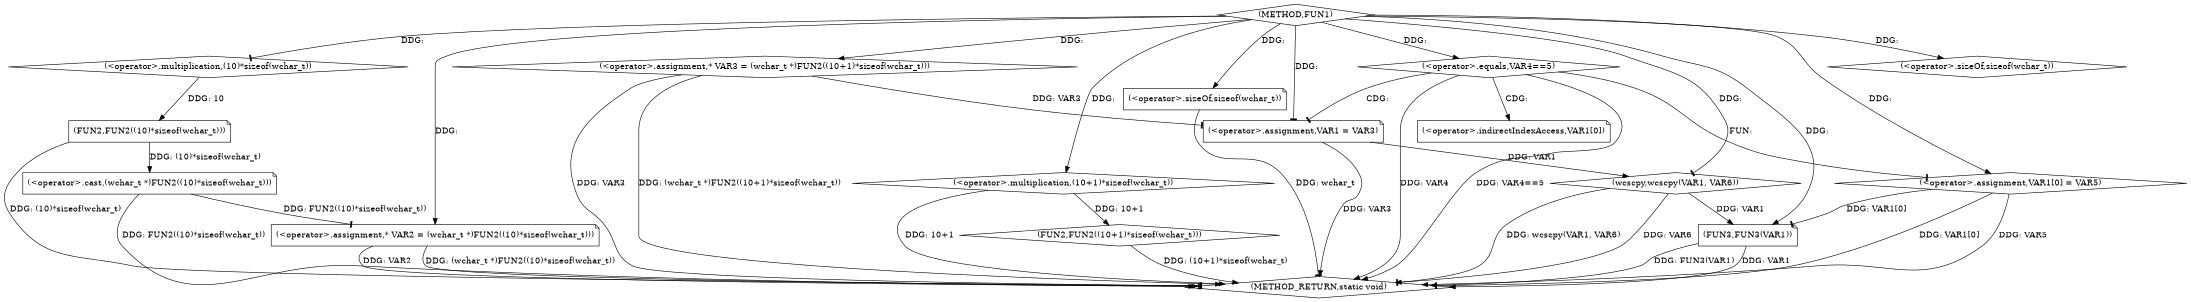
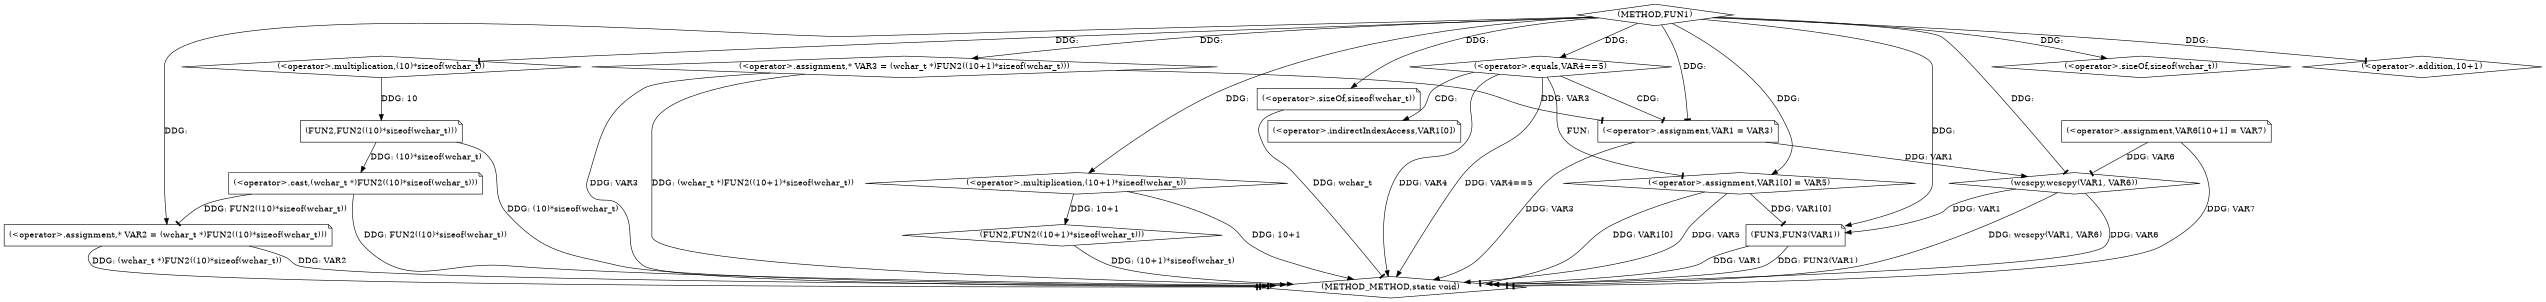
node "(<operator>.addition,10+1)": added
node "(<operator>.assignment,VAR6[10+1] = VAR7)": added
node "(METHOD_RETURN,static void)": label "(METHOD_RETURN,static void)" -> "(METHOD_METHOD,static void)"
